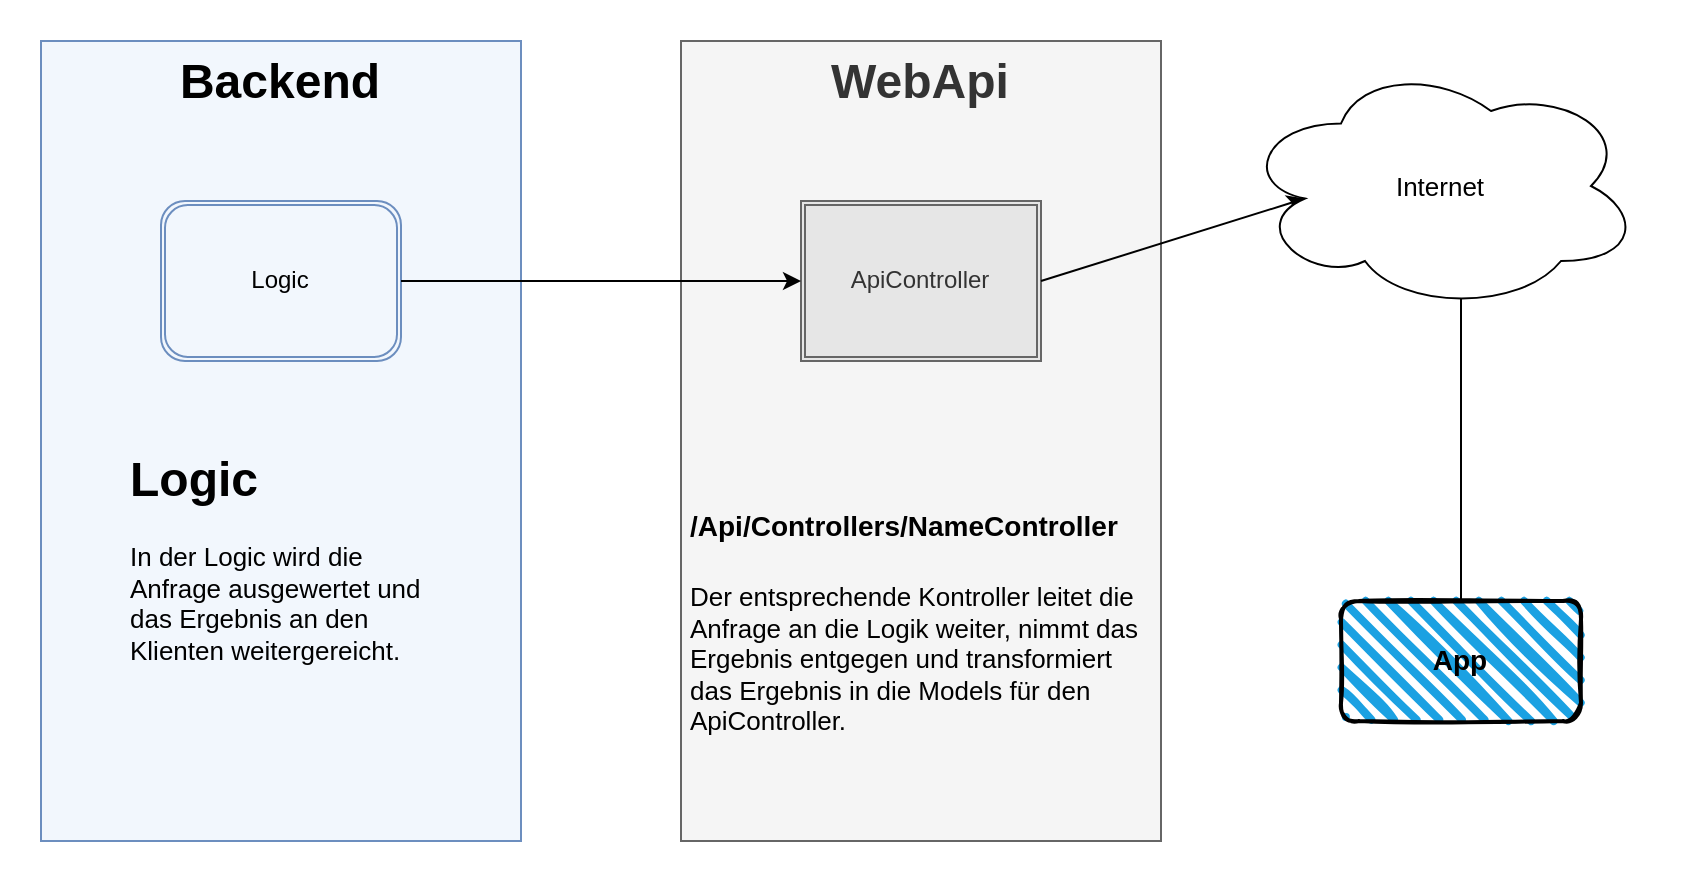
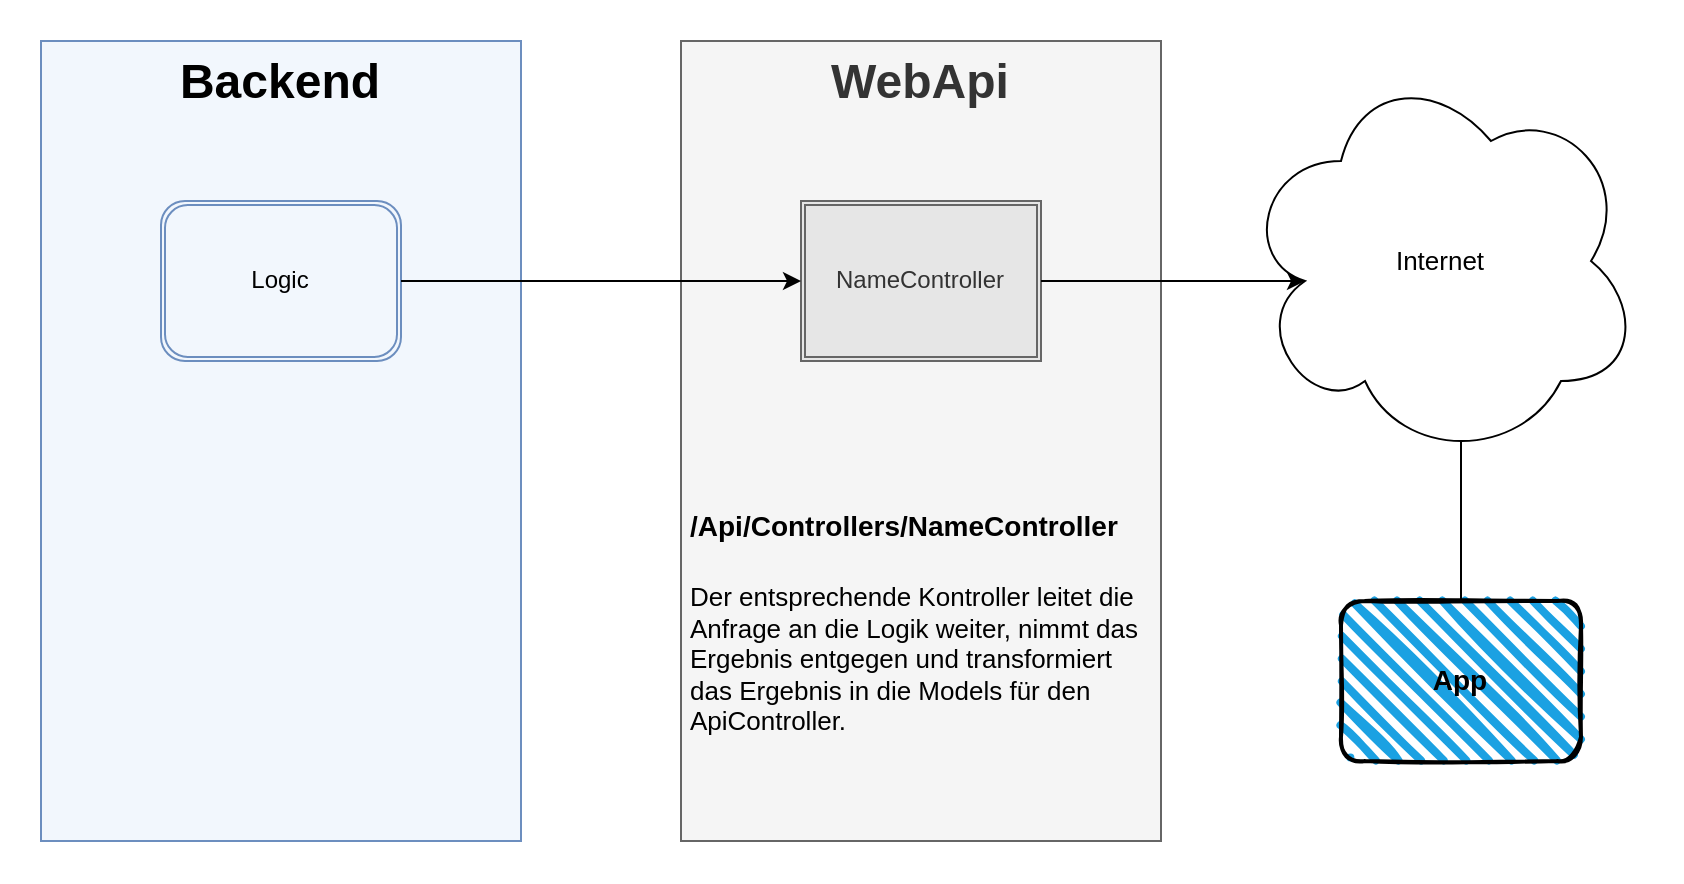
node "Internet": size 400x250 -> 400x400
node "ApiController": label "ApiController" -> "NameController"
node "Logic In der Logic wird die Anfrage ausgewertet und das Ergebnis an den Klienten weitergereicht.": removed
node "App": size 240x120 -> 240x160
